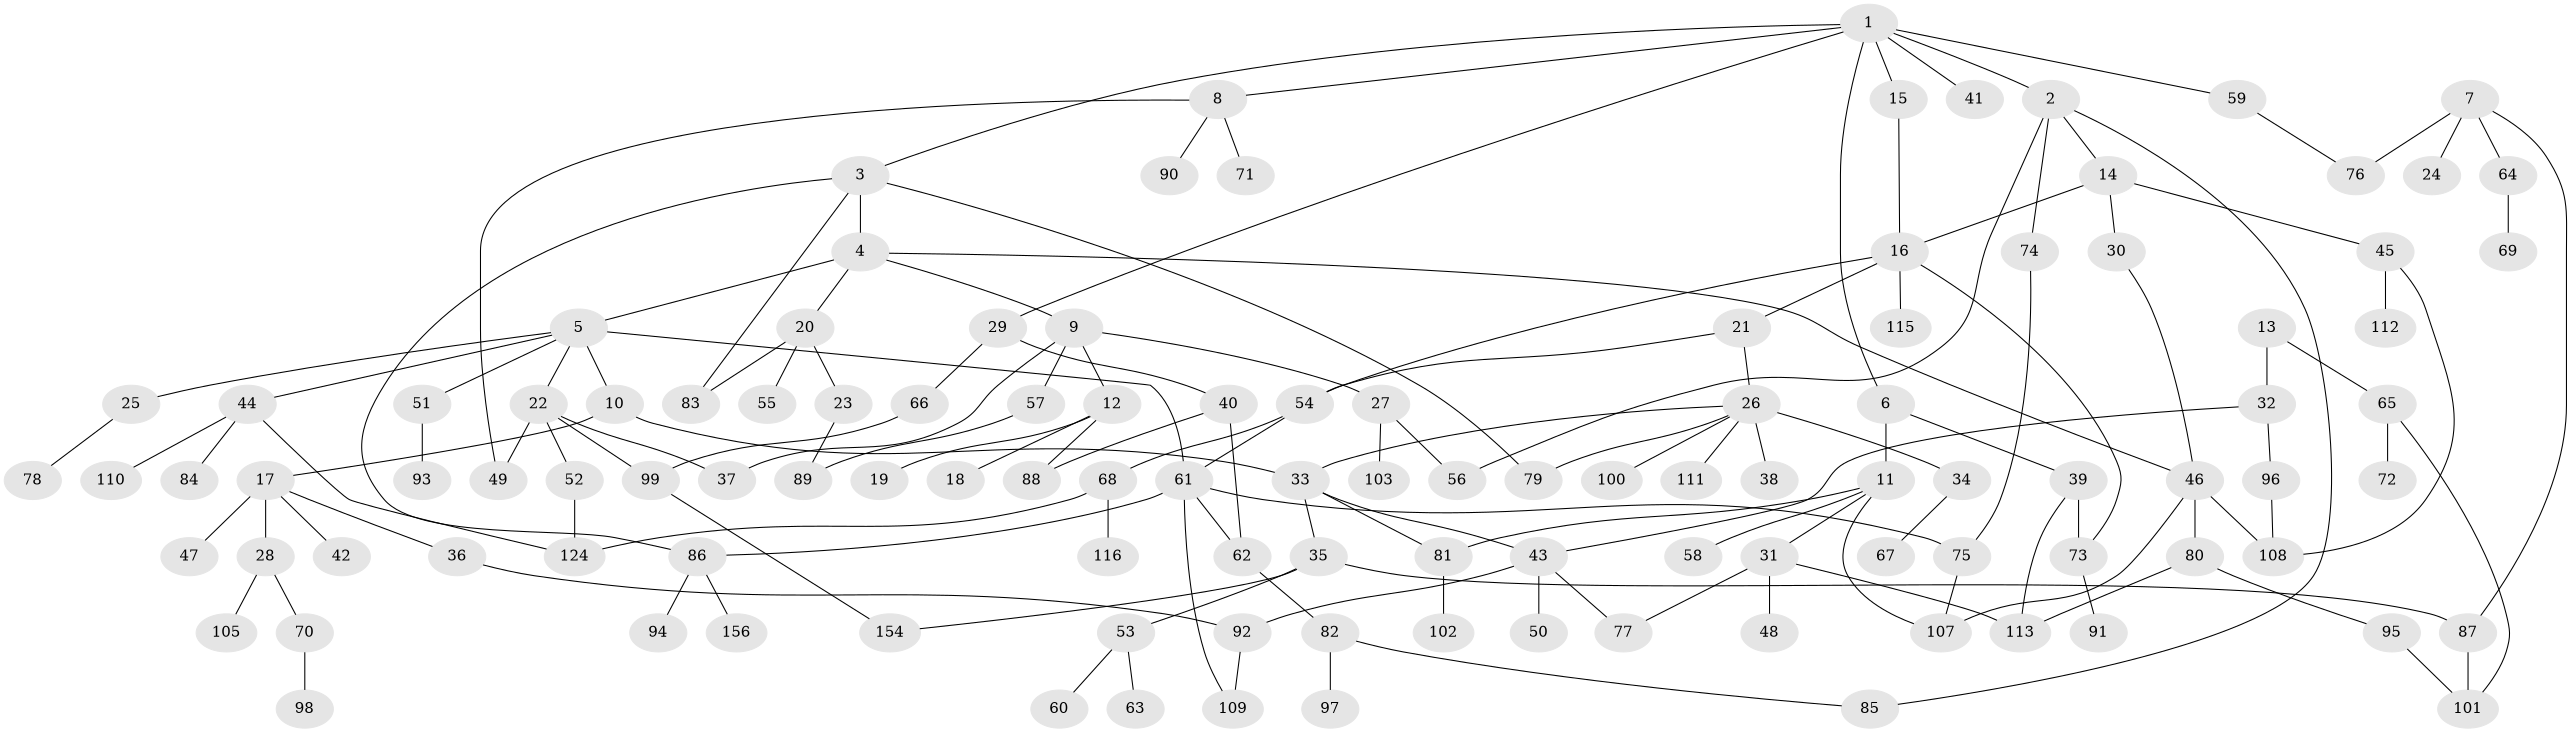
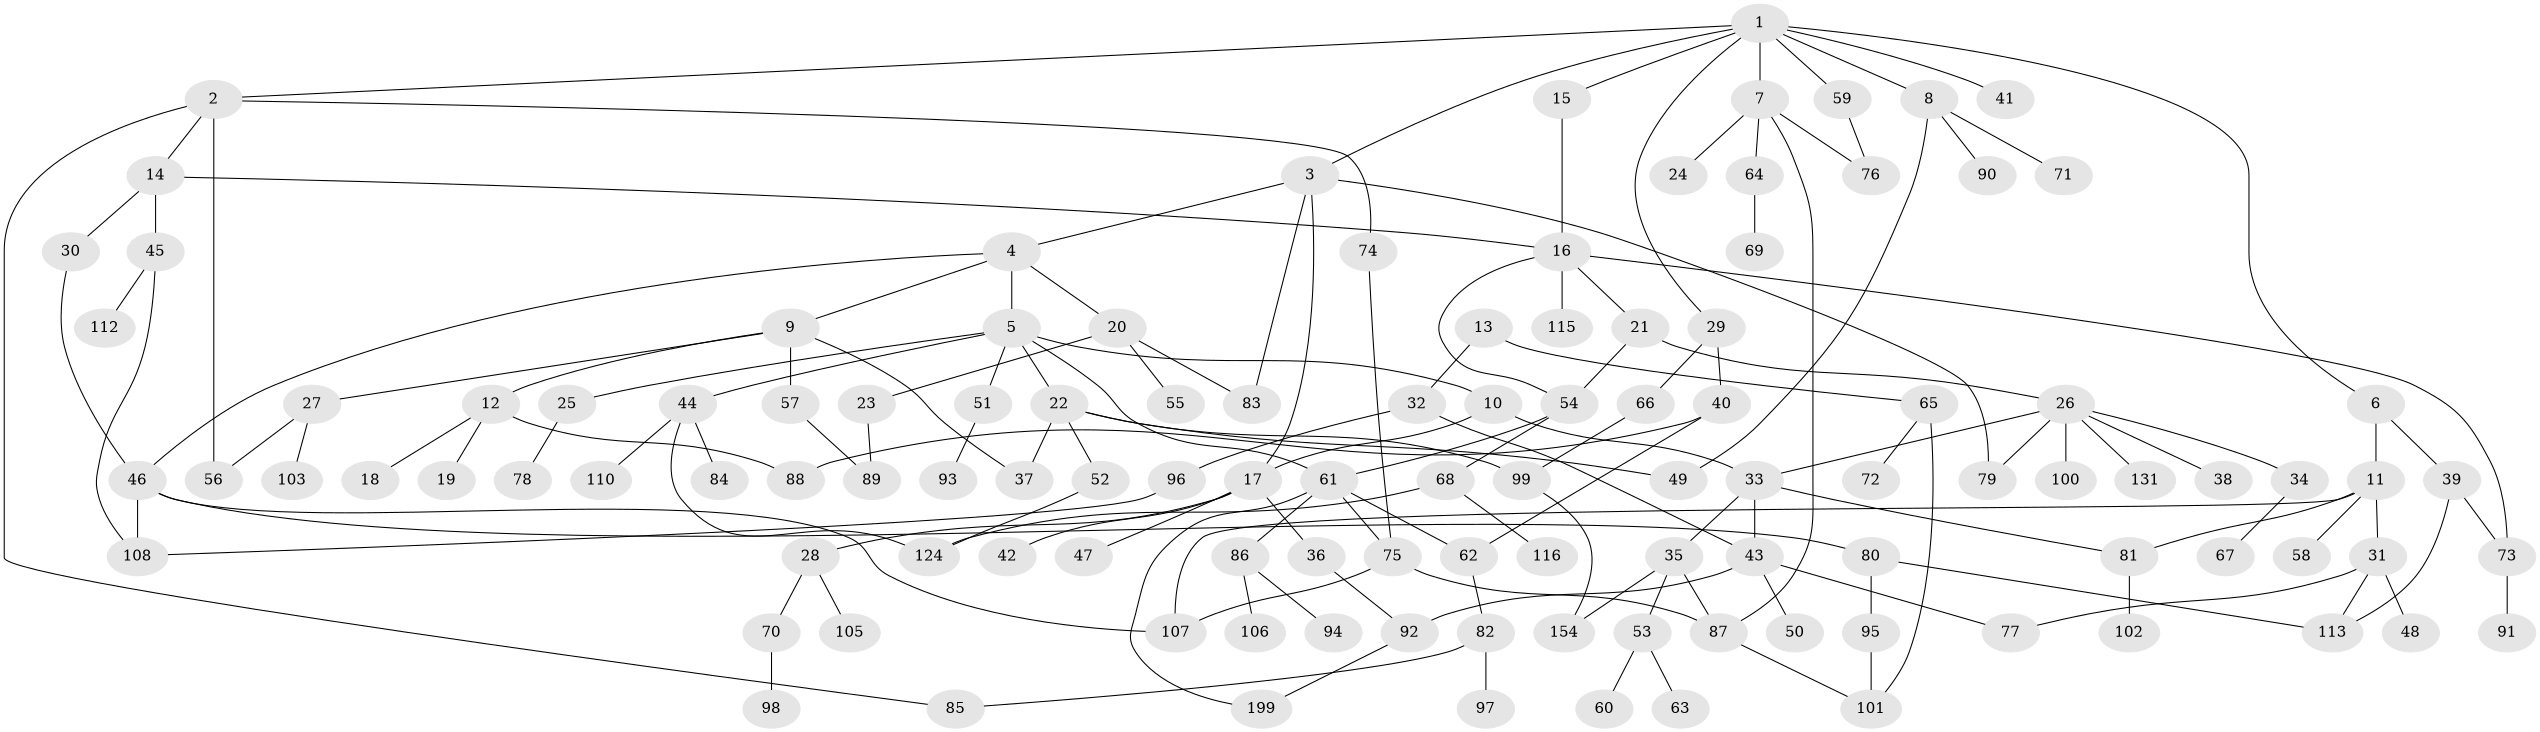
edge "1" -- "7": added
edge "3" -- "86": now "3" -- "17"
node "111": label "111" -> "131"
edge "75" -- "87": added
node "156": label "156" -> "106"
node "109": label "109" -> "199"
